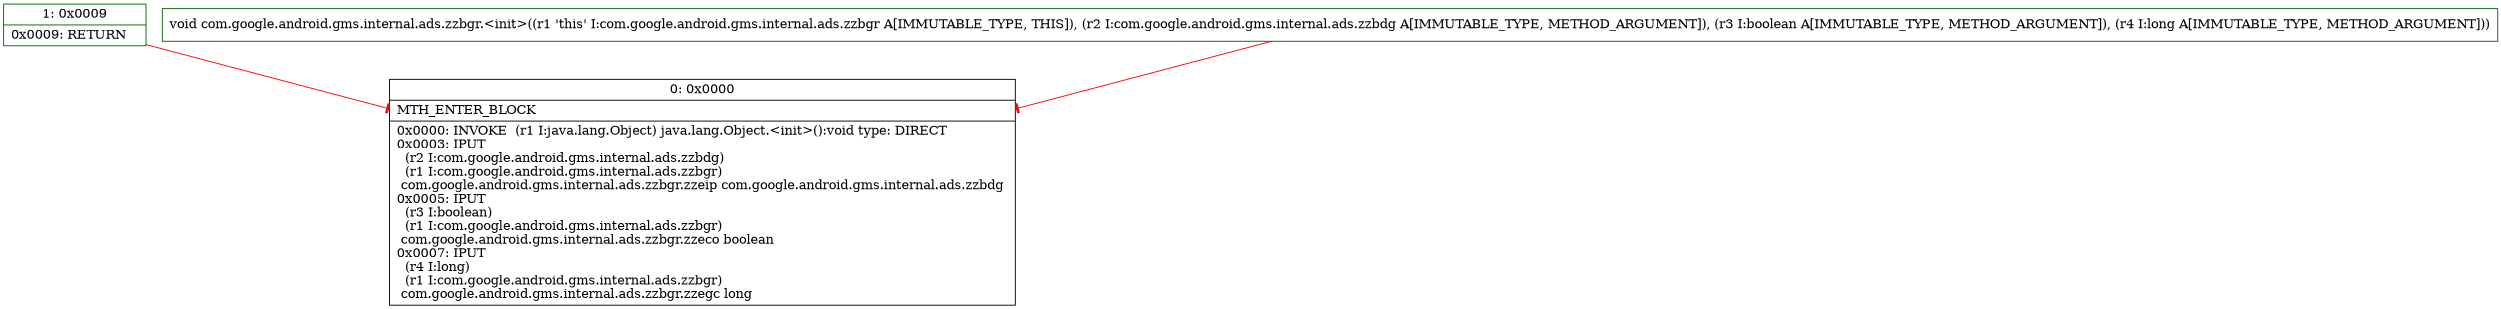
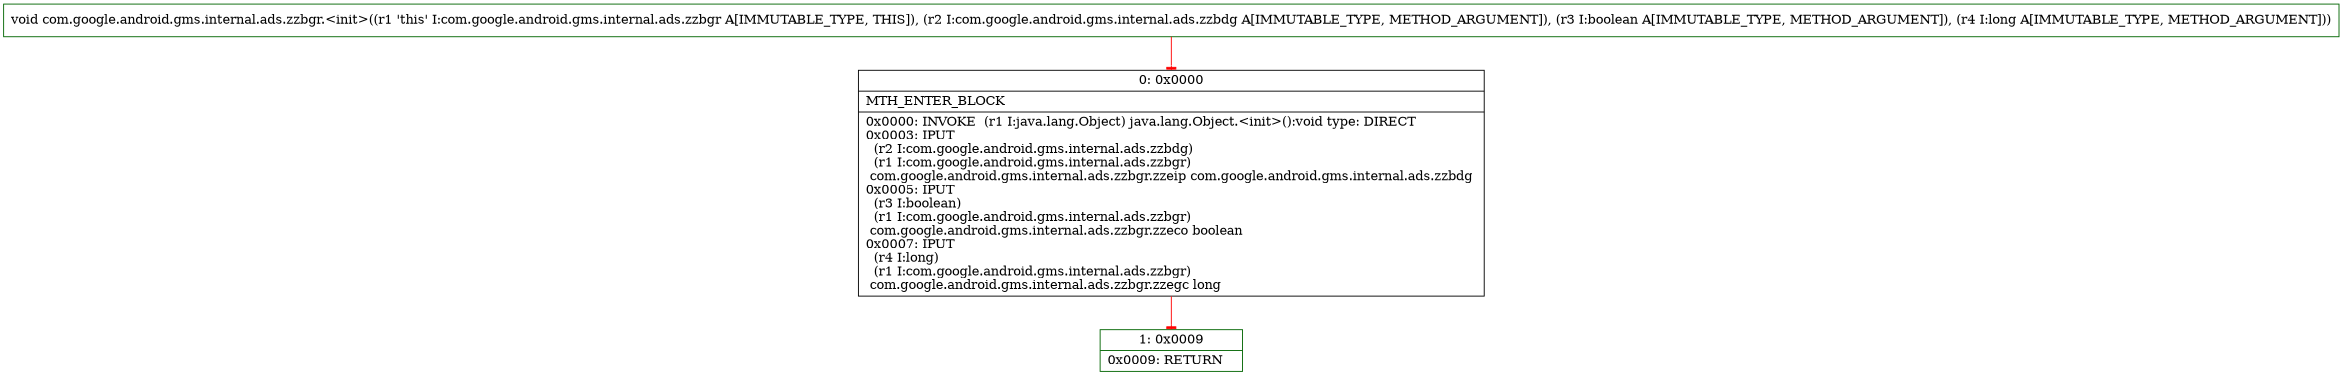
edge "1: 0x0009" -> "0: 0x0000": reversed
